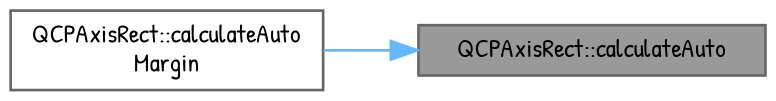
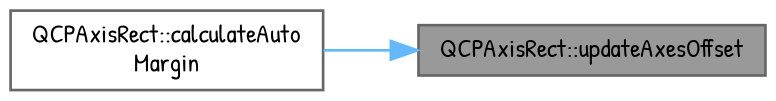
node "QCPAxisRect::calculateAuto": label "QCPAxisRect::calculateAuto" -> "QCPAxisRect::updateAxesOffset"
